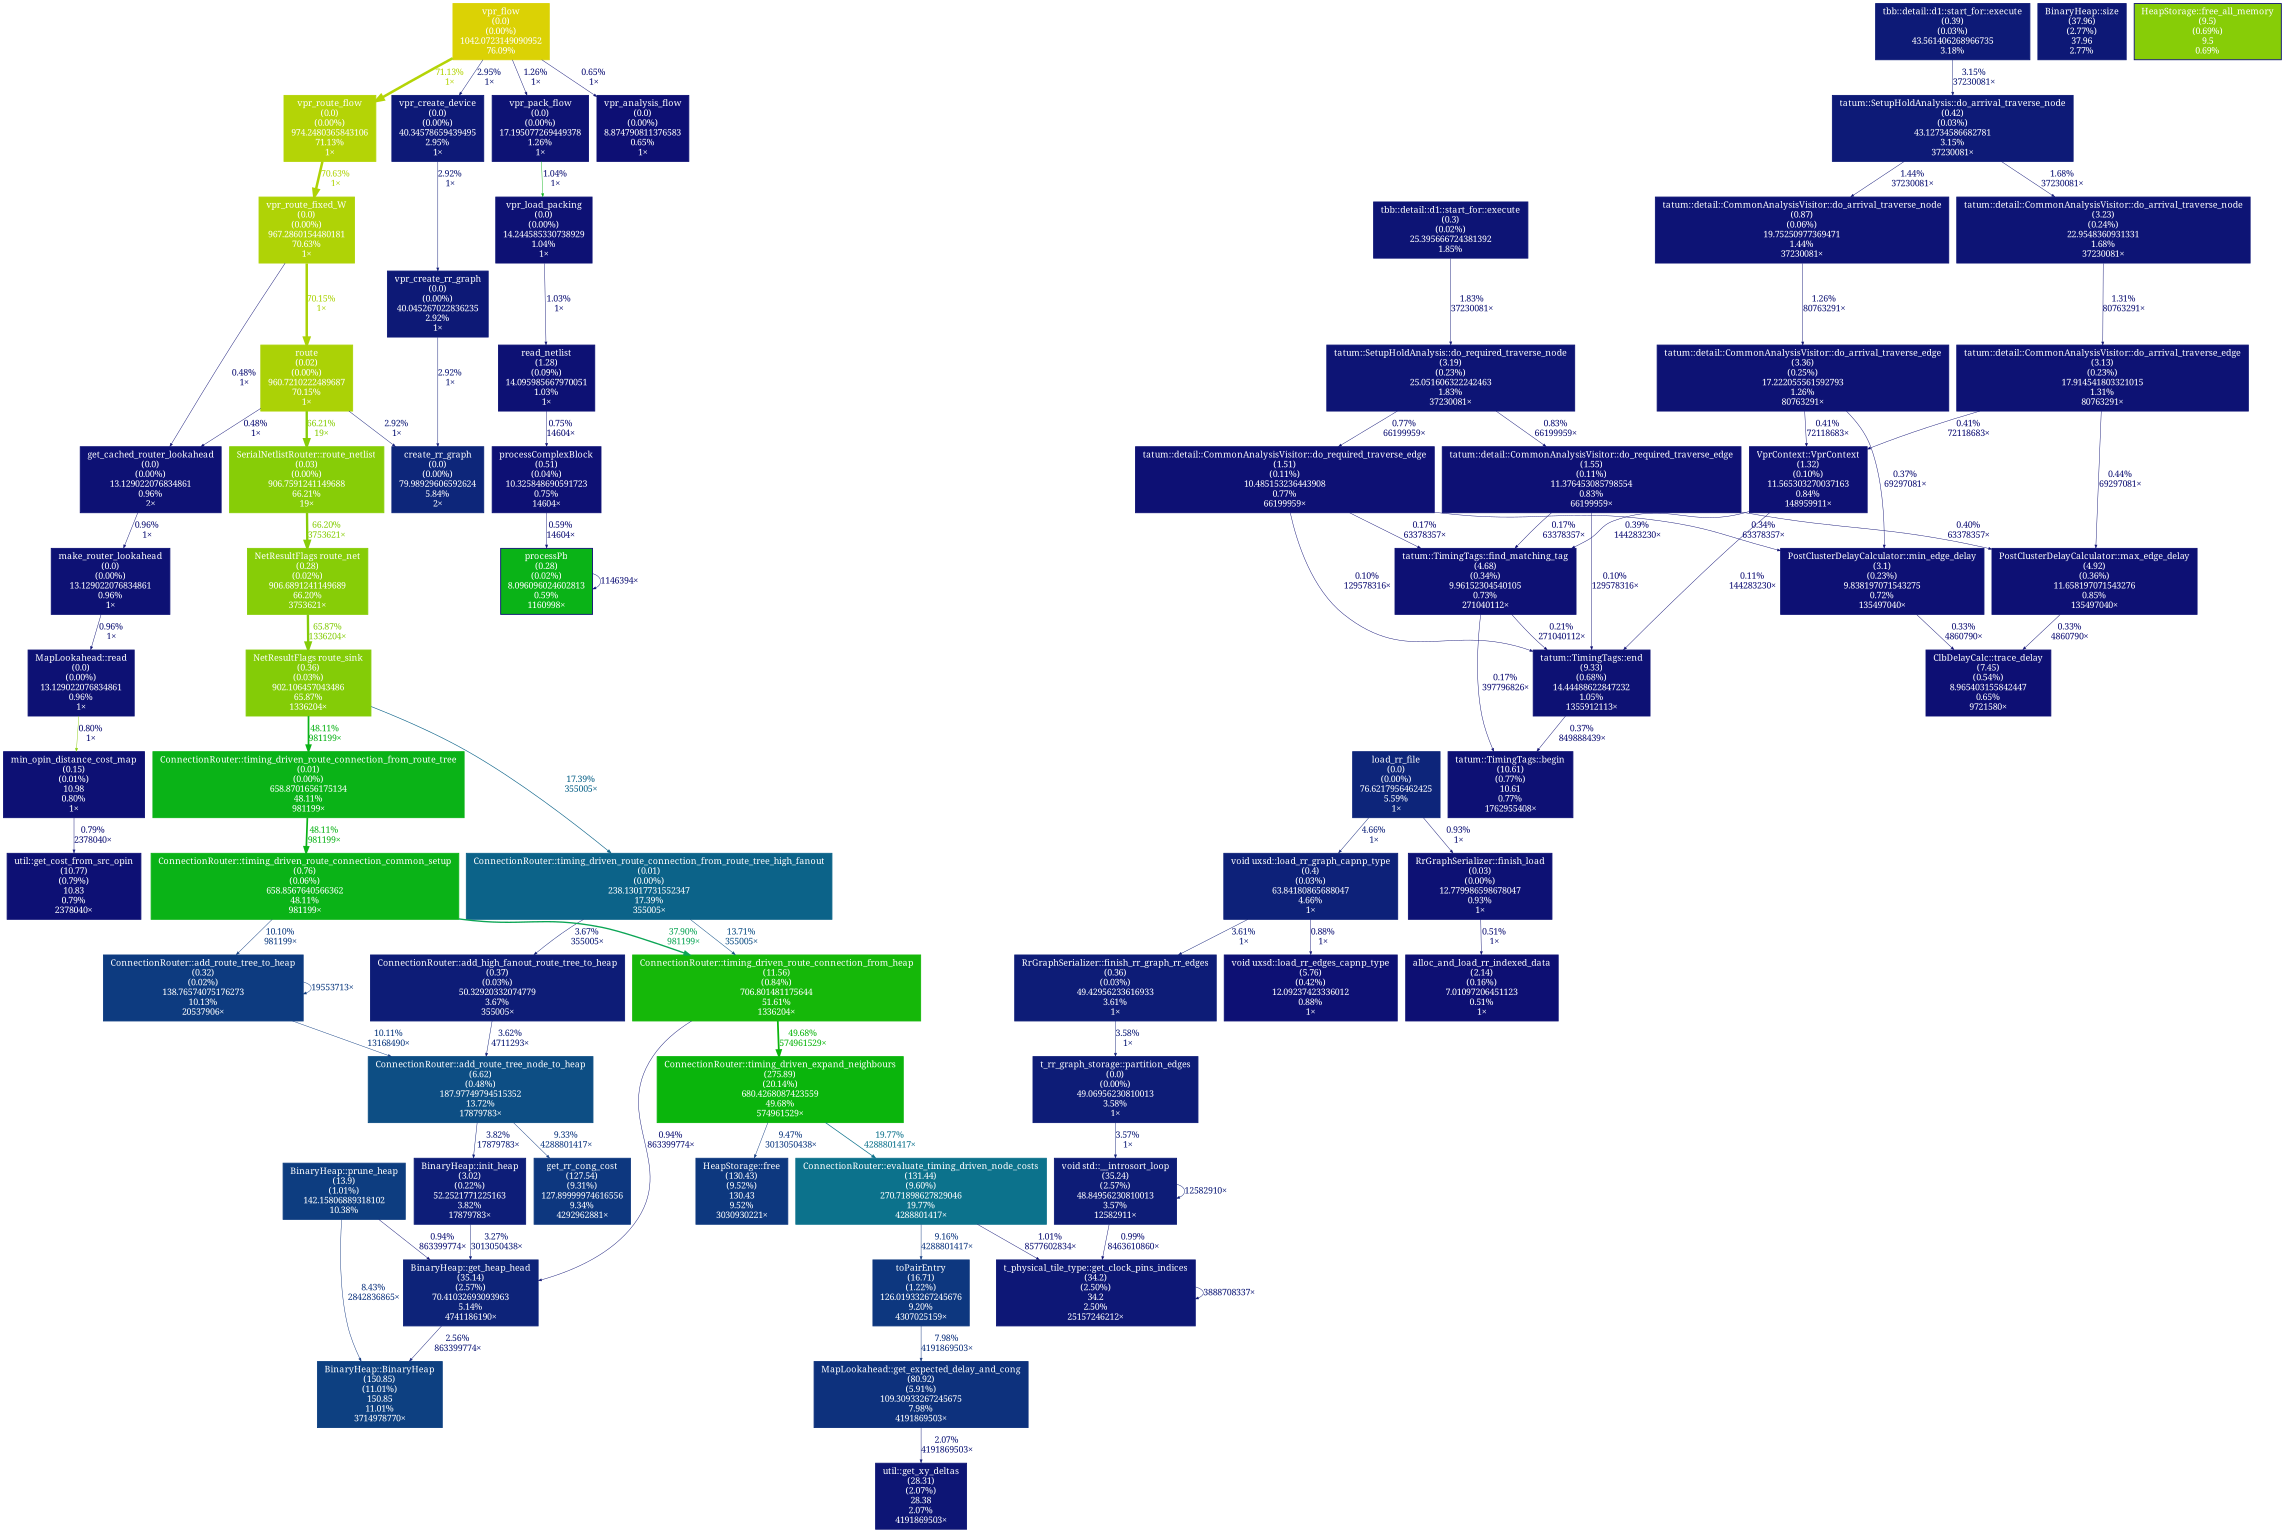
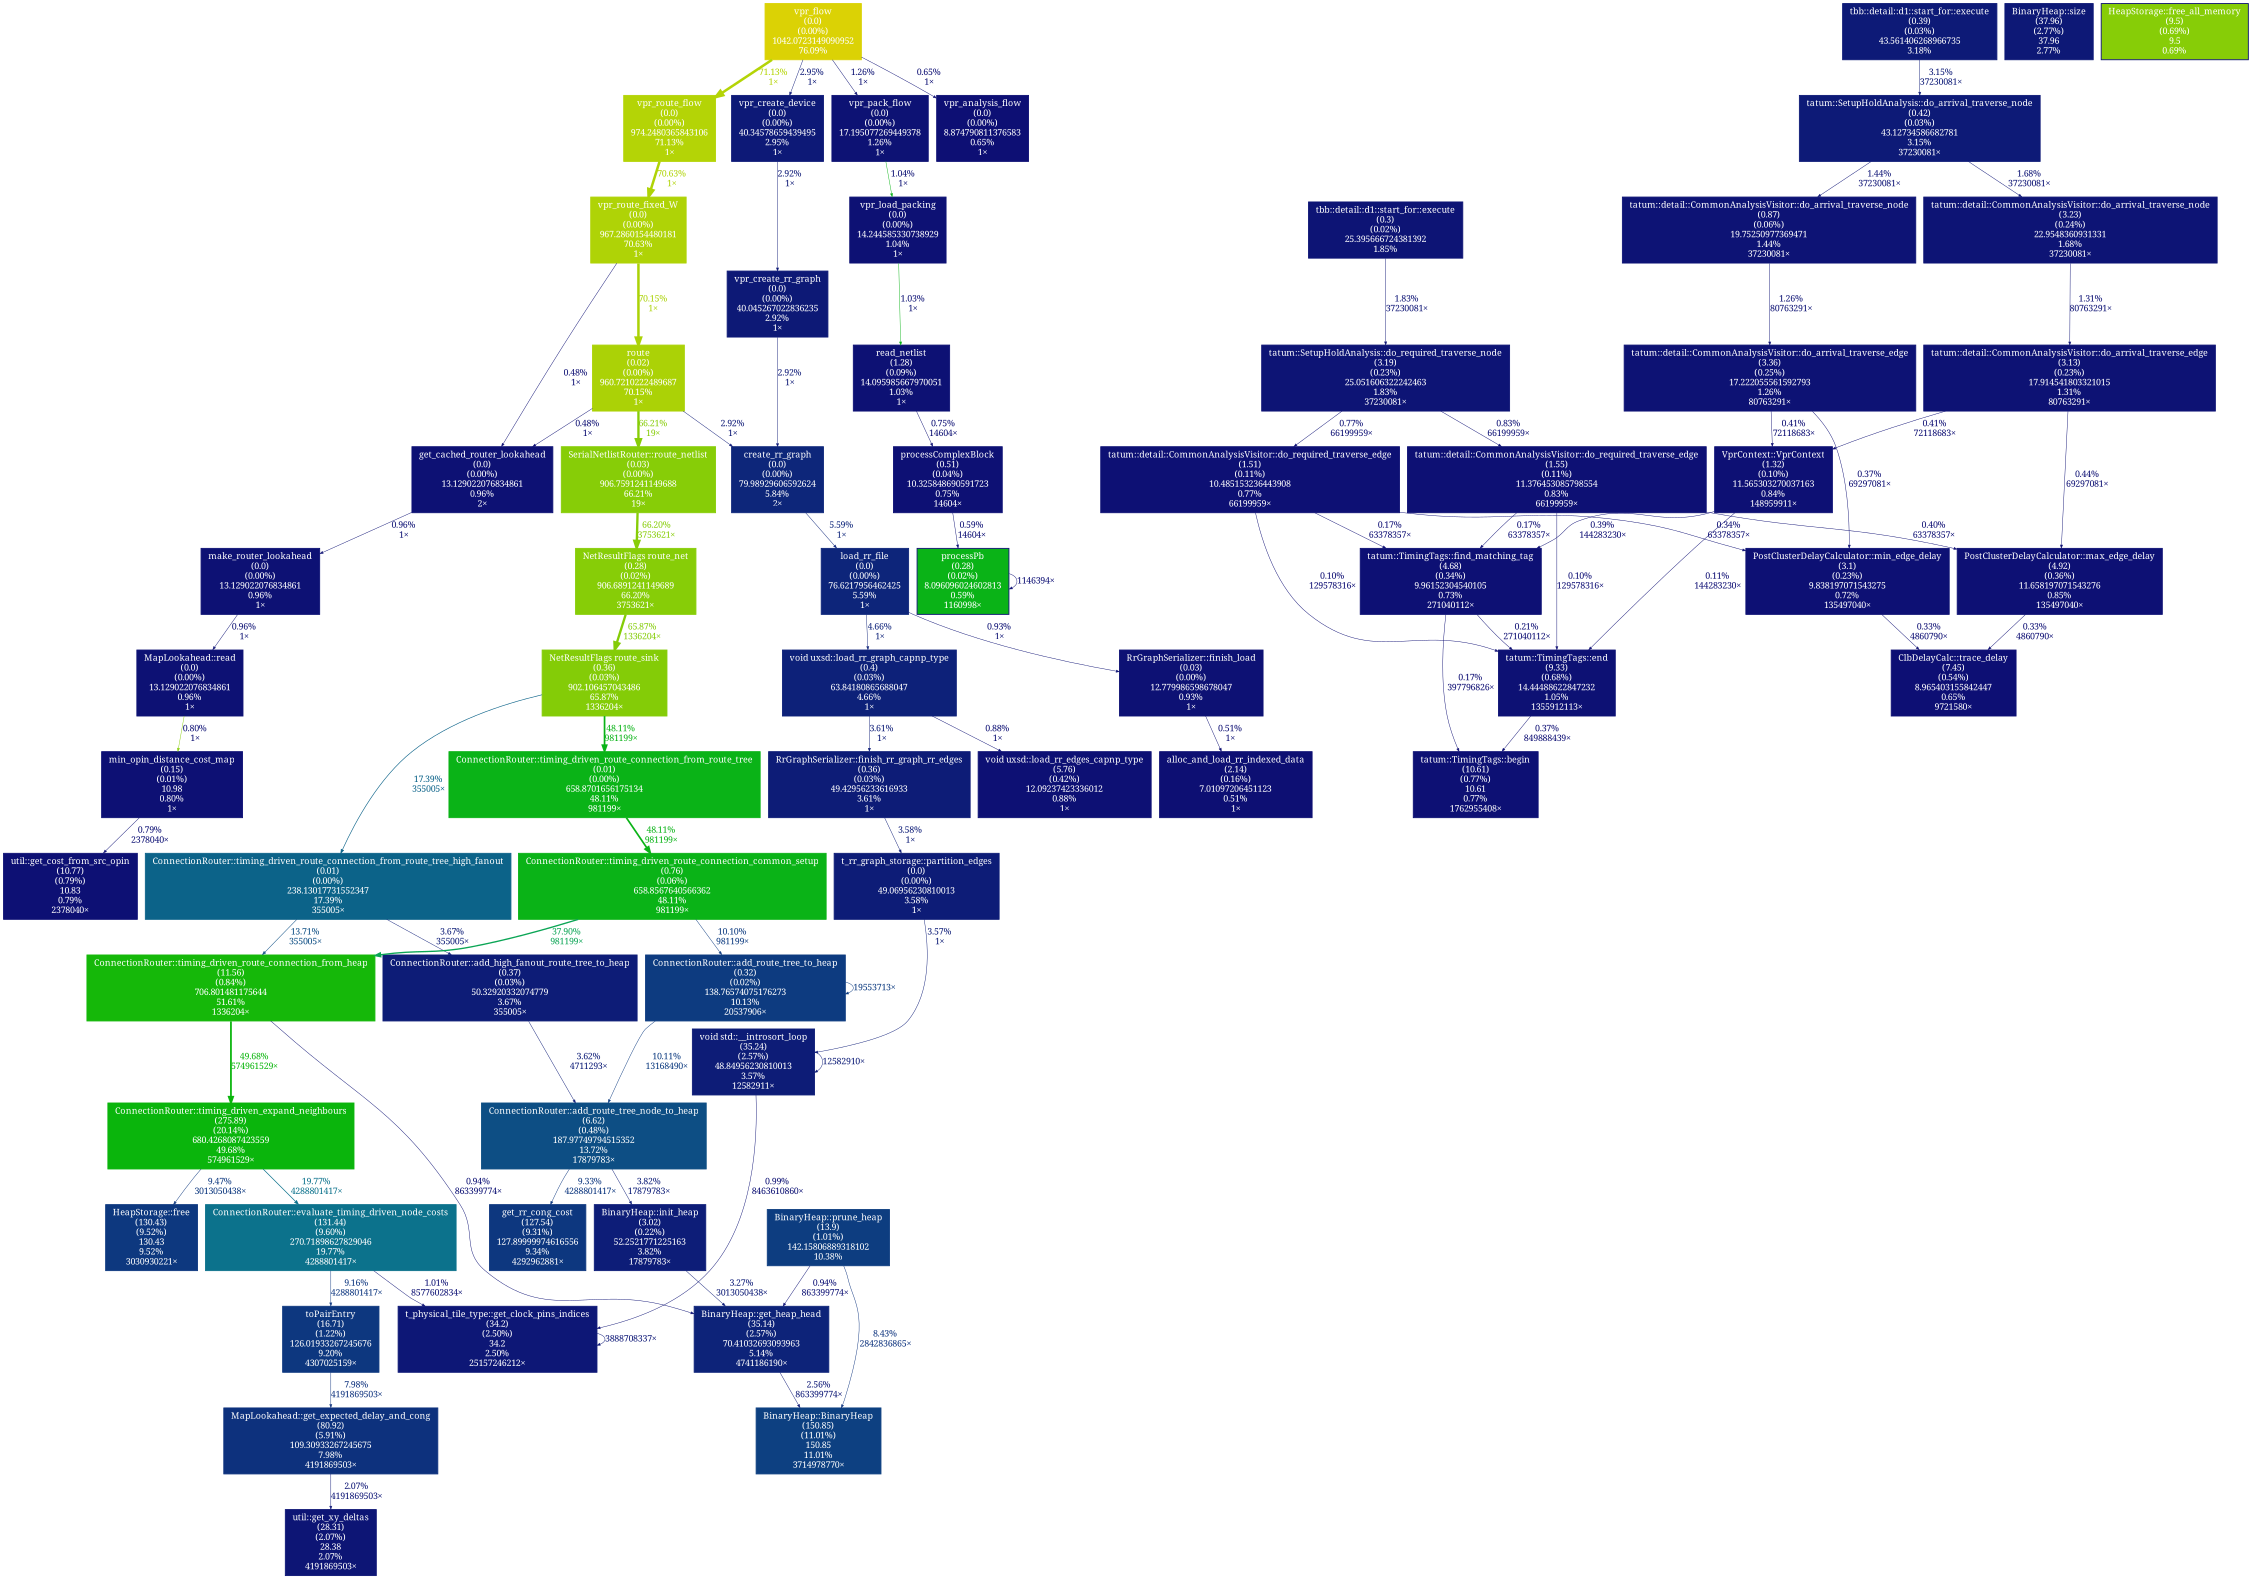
edge "vpr_load_packing (0.0) (0.00%) 14.244585330738929 1.04% 1×" -> "read_netlist (1.28) (0.09%) 14.095985667970051 1.03% 1×": color #0d1174 -> #0ab317
edge "create_rr_graph (0.0) (0.00%) 79.98929606592624 5.84% 2×" -> "load_rr_file (0.0) (0.00%) 76.6217956462425 5.59% 1×": added, label "5.59% 1×"
